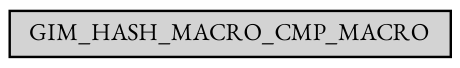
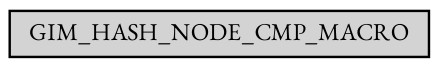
node "GIM_HASH_MACRO_CMP_MACRO": label "GIM_HASH_MACRO_CMP_MACRO" -> "GIM_HASH_NODE_CMP_MACRO"
